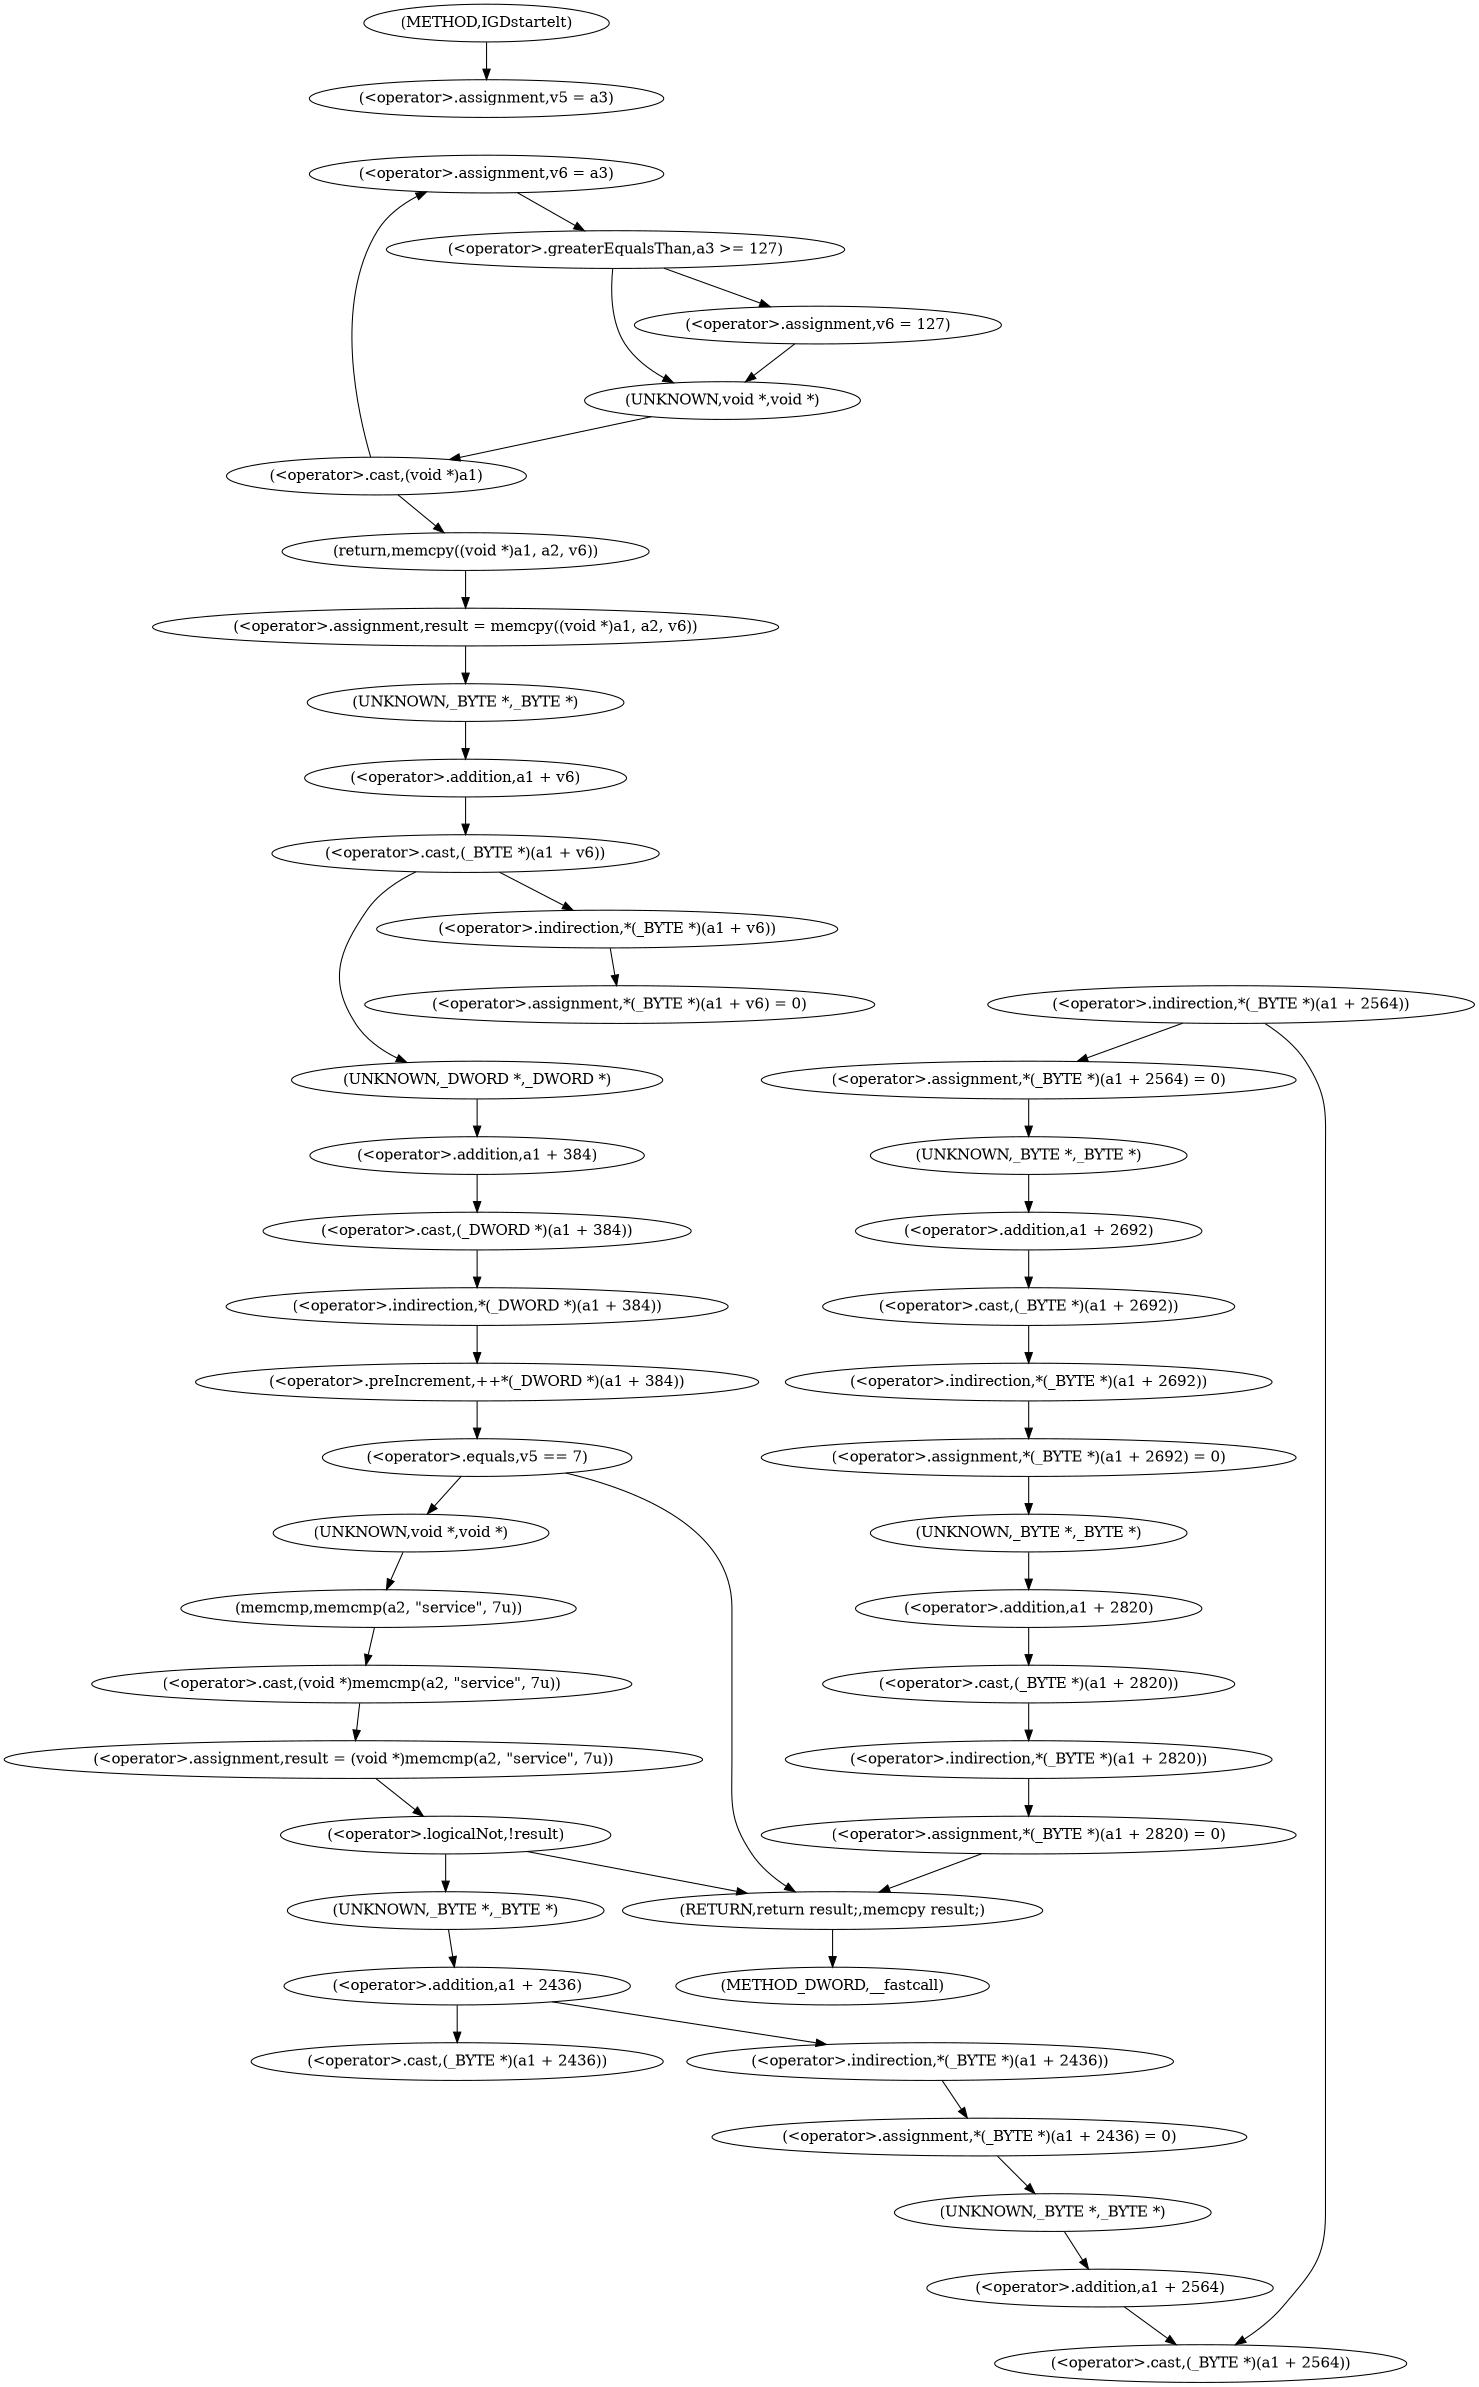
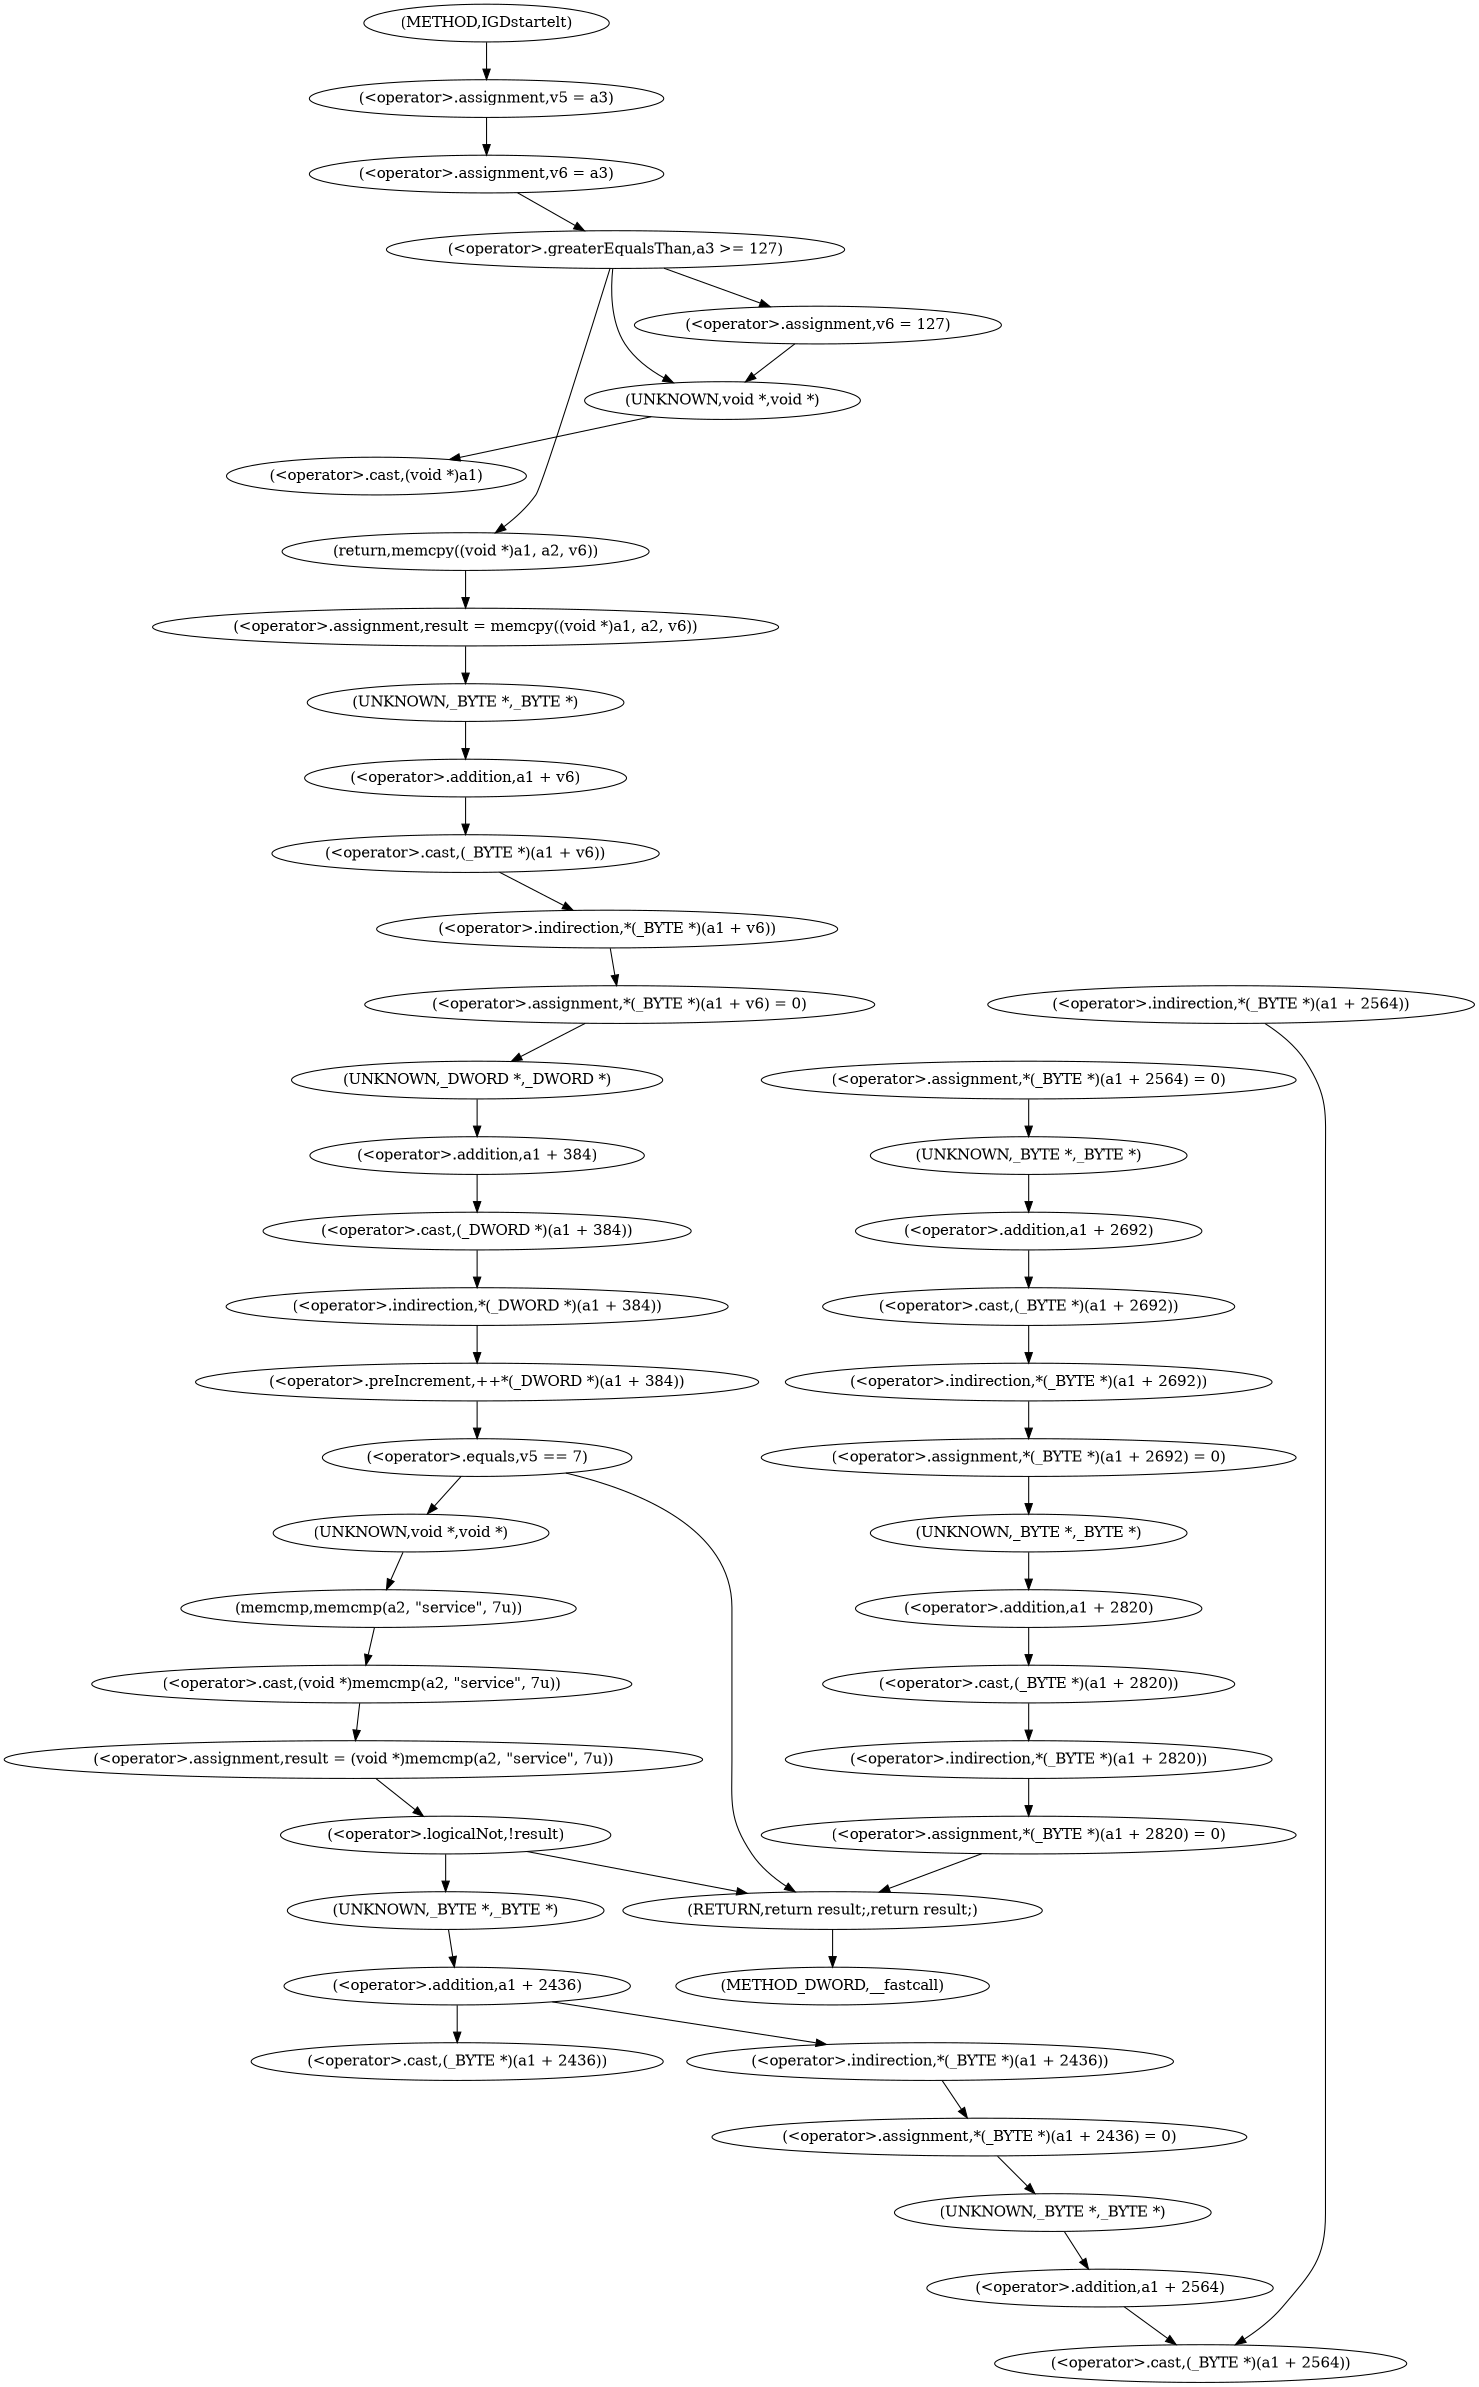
edge "(<operator>.cast,(void *)a1)" -> "(<operator>.assignment,v6 = a3)": now "(<operator>.assignment,v5 = a3)" -> "(<operator>.assignment,v6 = a3)"
edge "(<operator>.cast,(void *)a1)" -> "(return,memcpy((void *)a1, a2, v6))": now "(<operator>.greaterEqualsThan,a3 >= 127)" -> "(return,memcpy((void *)a1, a2, v6))"
edge "(<operator>.cast,(_BYTE *)(a1 + v6))" -> "(UNKNOWN,_DWORD *,_DWORD *)": now "(<operator>.assignment,*(_BYTE *)(a1 + v6) = 0)" -> "(UNKNOWN,_DWORD *,_DWORD *)"
edge "(<operator>.indirection,*(_BYTE *)(a1 + 2564))" -> "(<operator>.assignment,*(_BYTE *)(a1 + 2564) = 0)": removed
node "(RETURN,return result;,memcpy result;)": label "(RETURN,return result;,memcpy result;)" -> "(RETURN,return result;,return result;)"
